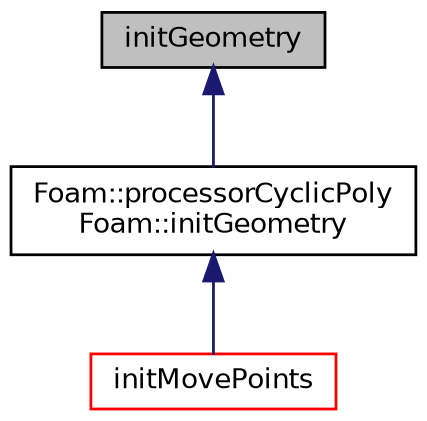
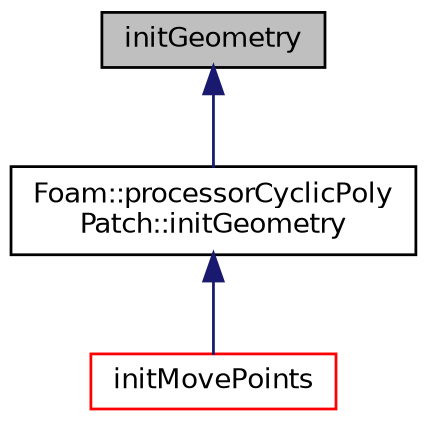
node "Foam::processorCyclicPoly Foam::initGeometry": label "Foam::processorCyclicPoly Foam::initGeometry" -> "Foam::processorCyclicPoly Patch::initGeometry"
